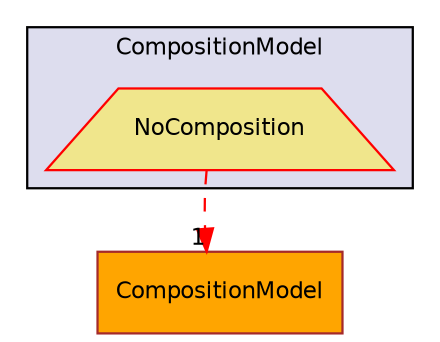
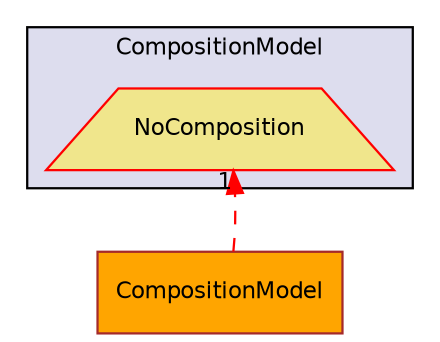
edge "NoComposition" -> "CompositionModel": reversed
